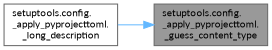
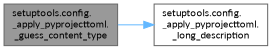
edge "setuptools.config. _apply_pyprojecttoml. _long_description" -> "setuptools.config. _apply_pyprojecttoml. _guess_content_type": reversed
